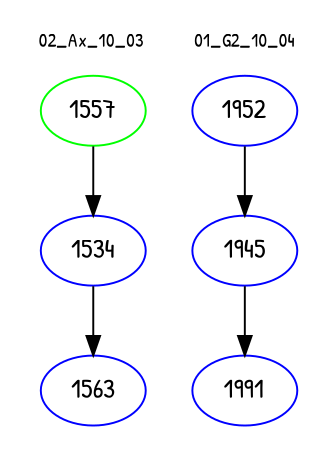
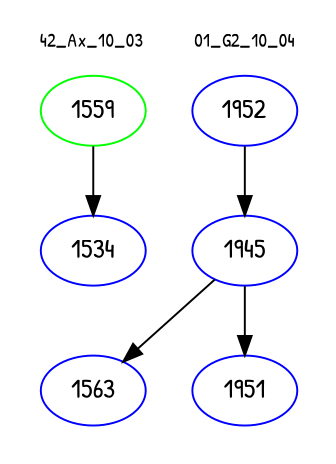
cluster "02_Ax_10_03": label "02_Ax_10_03" -> "42_Ax_10_03"
node "1557": label "1557" -> "1559"
edge "1534" -> "1563": now "1945" -> "1563"
node "1991": label "1991" -> "1951"
